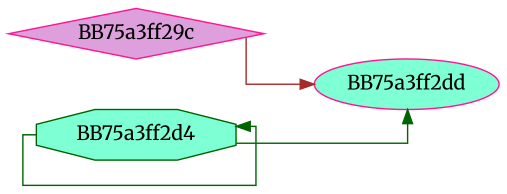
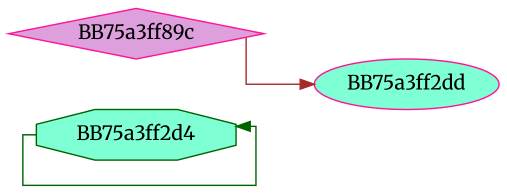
node "BB75a3ff29c": label "BB75a3ff29c" -> "BB75a3ff89c"
edge "BB75a3ff2d4" -> "BB75a3ff2dd": removed
